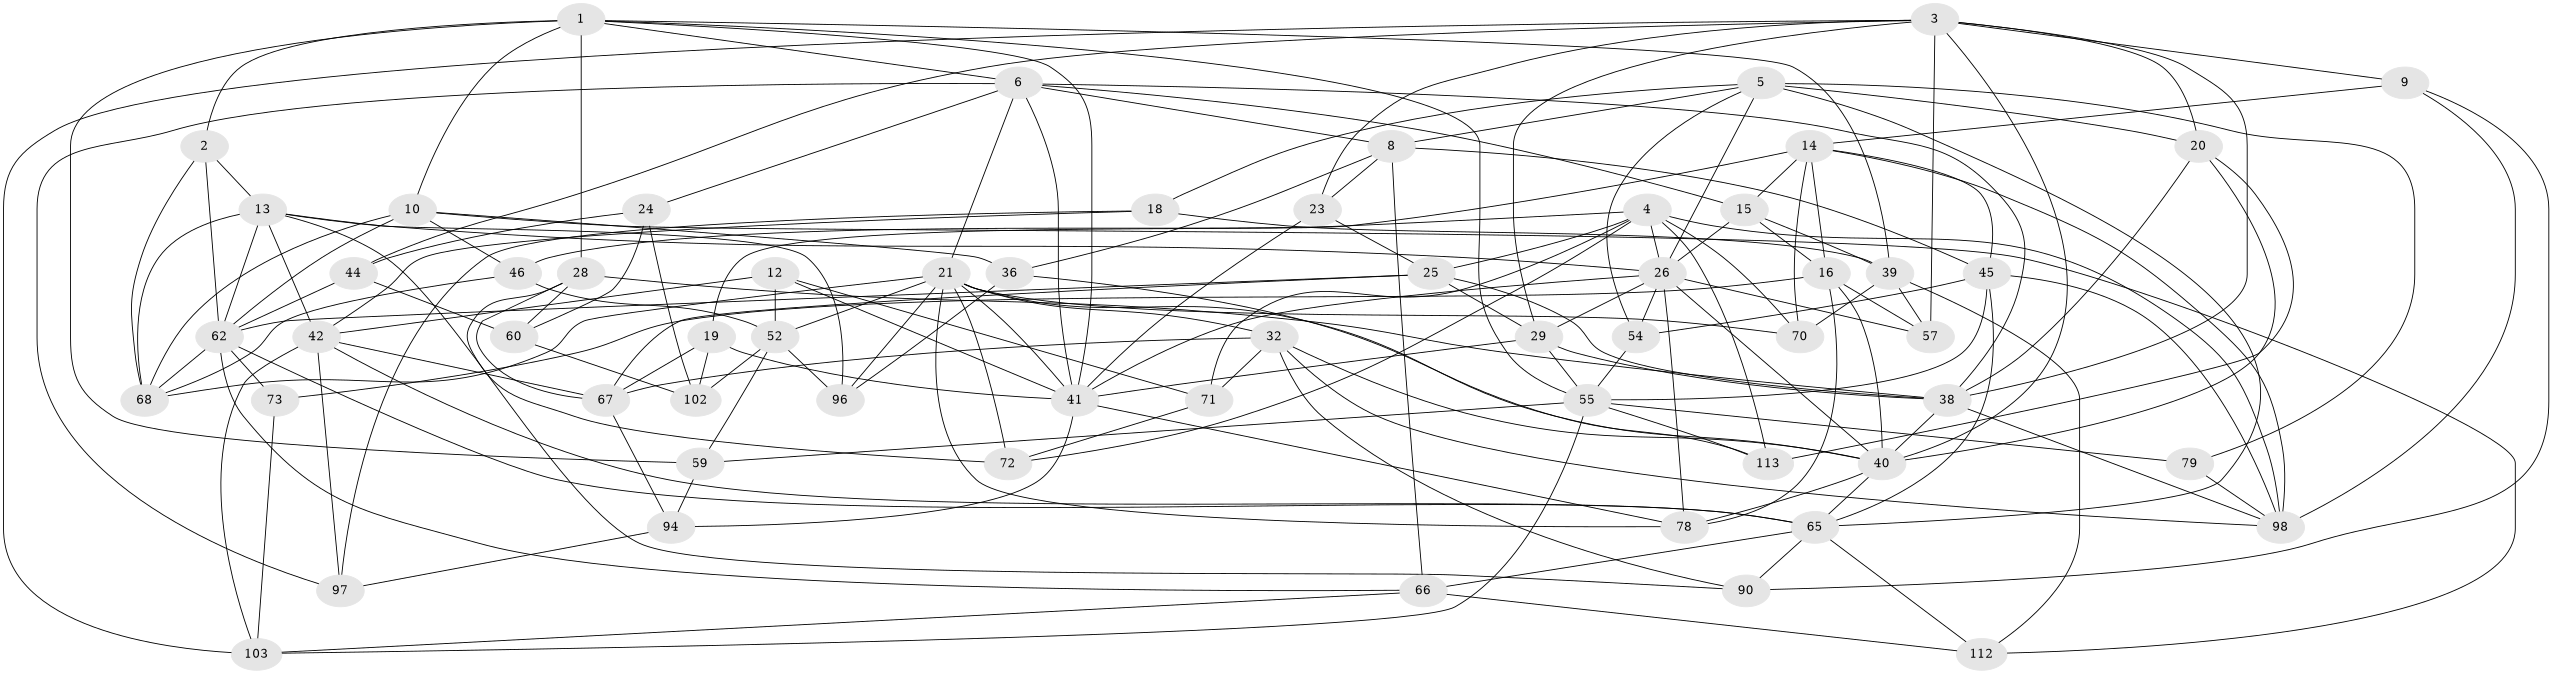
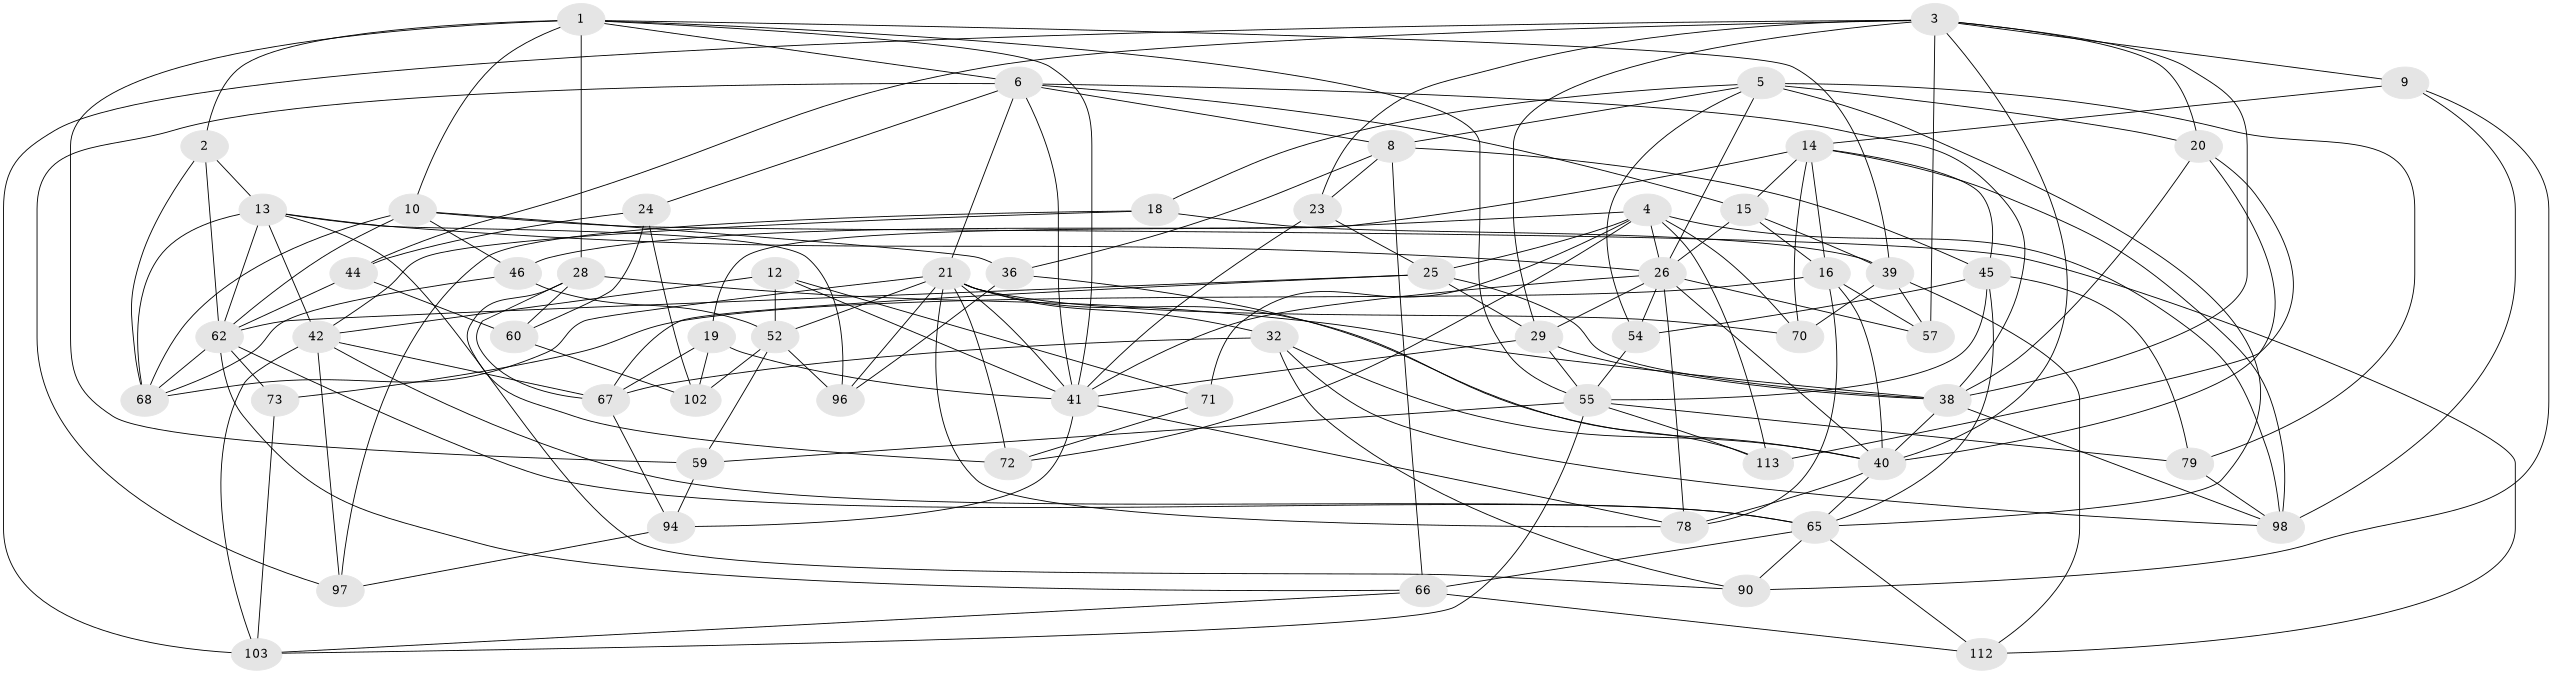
edge "45" -- "98": now "45" -- "79"
edge "32" -- "71": removed
